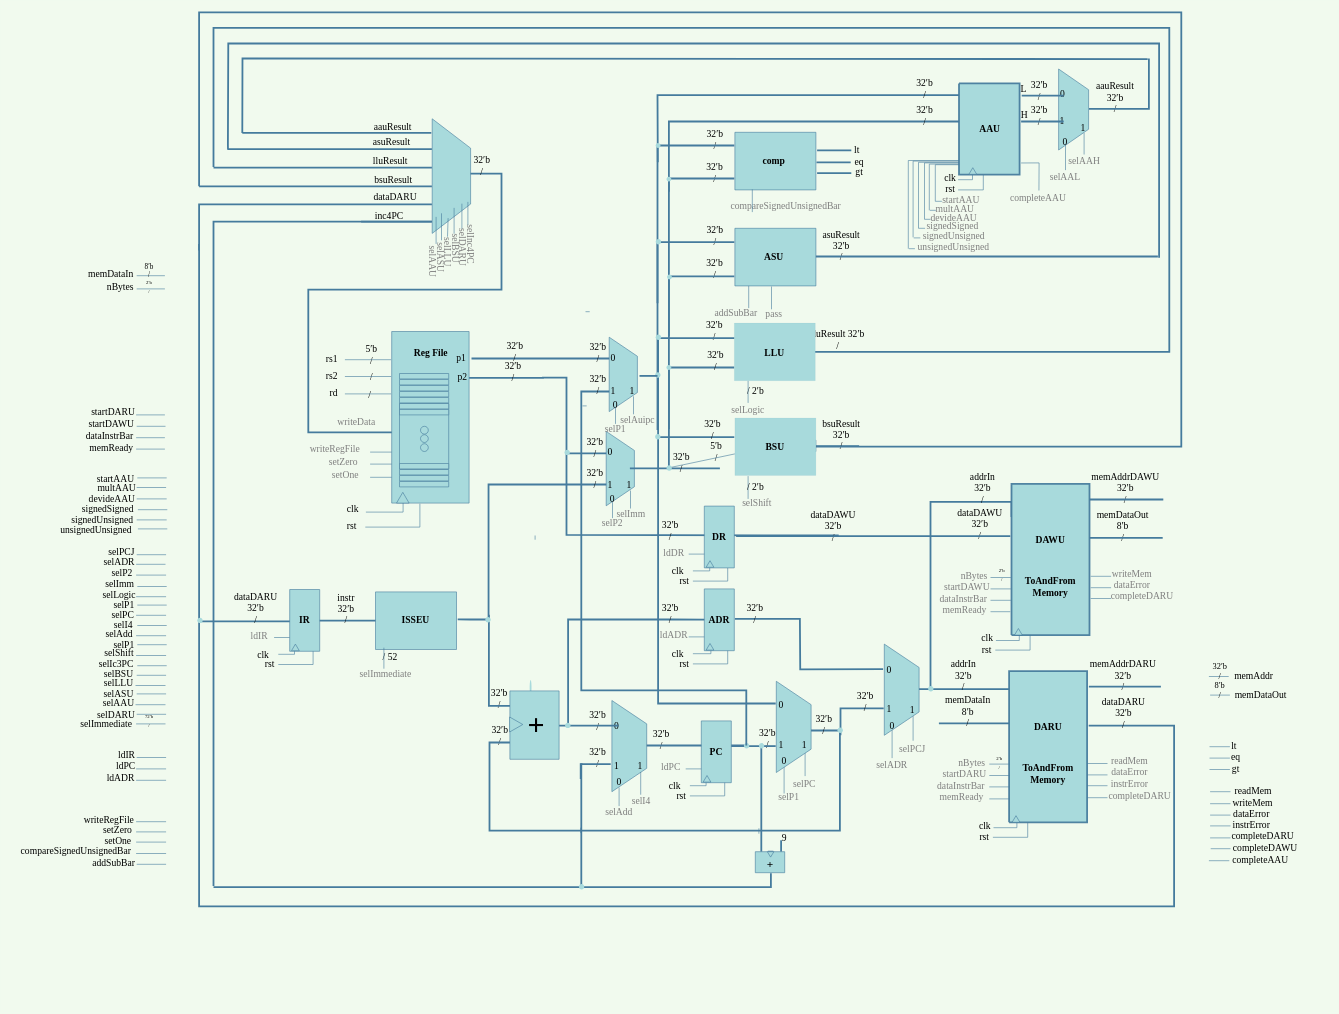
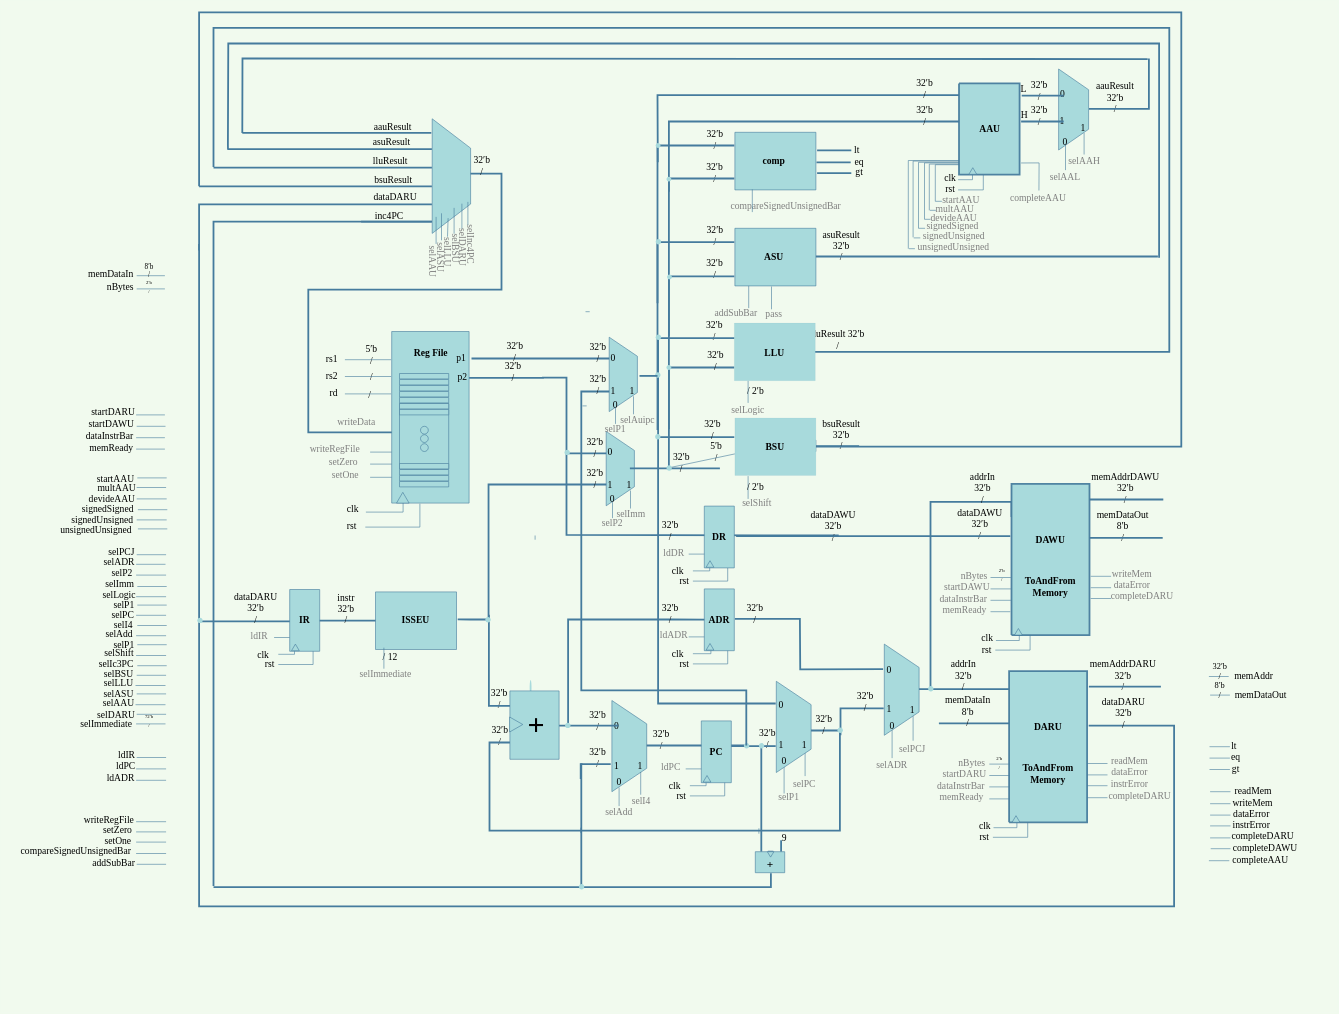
node "/ 52": label "/ 52" -> "/ 12"
